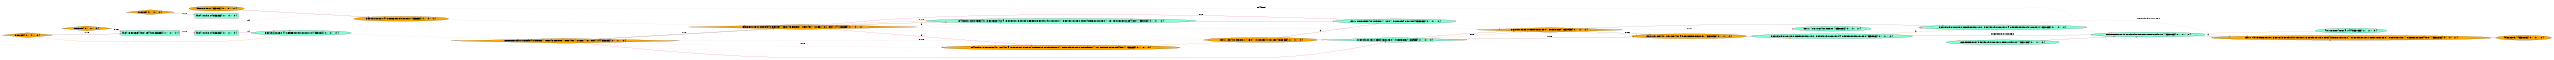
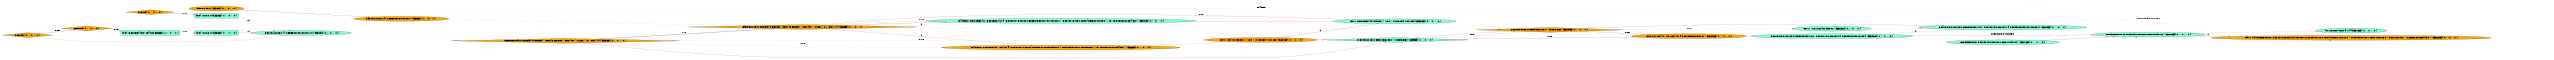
edge "execute0['1', '0', '0']" -> "final ExecuteCallback callback@@@2@@@['1', '1', '0']": now "execute0['1', '0', '0']" -> "execute0['0', '1', '0']"
node "{clearBatch()}@@@18@@@['0', '0', '1']": removed
